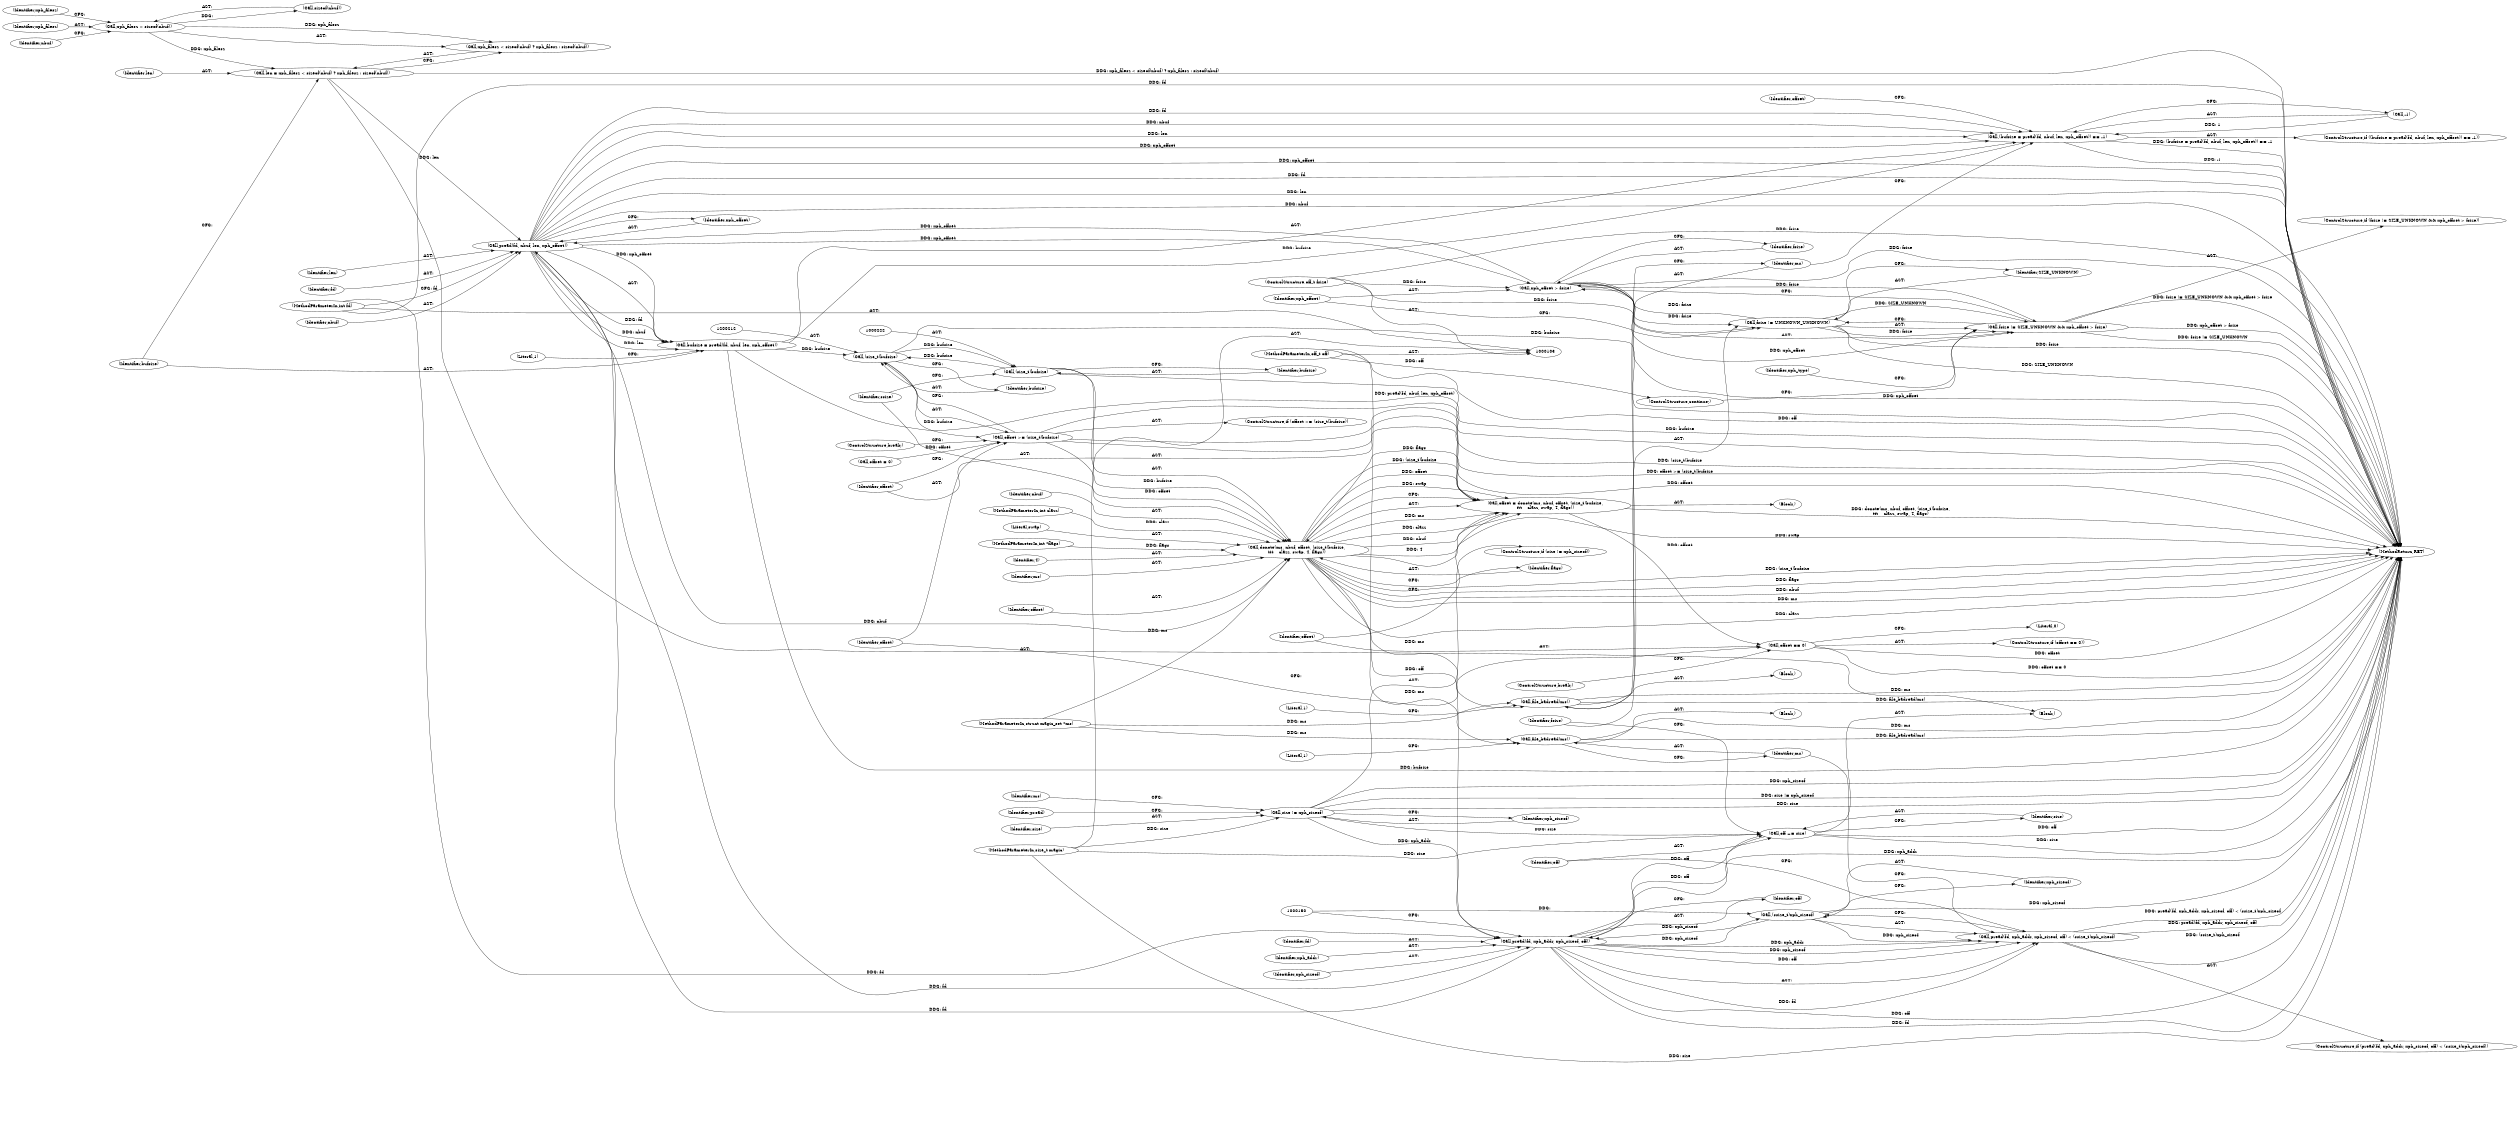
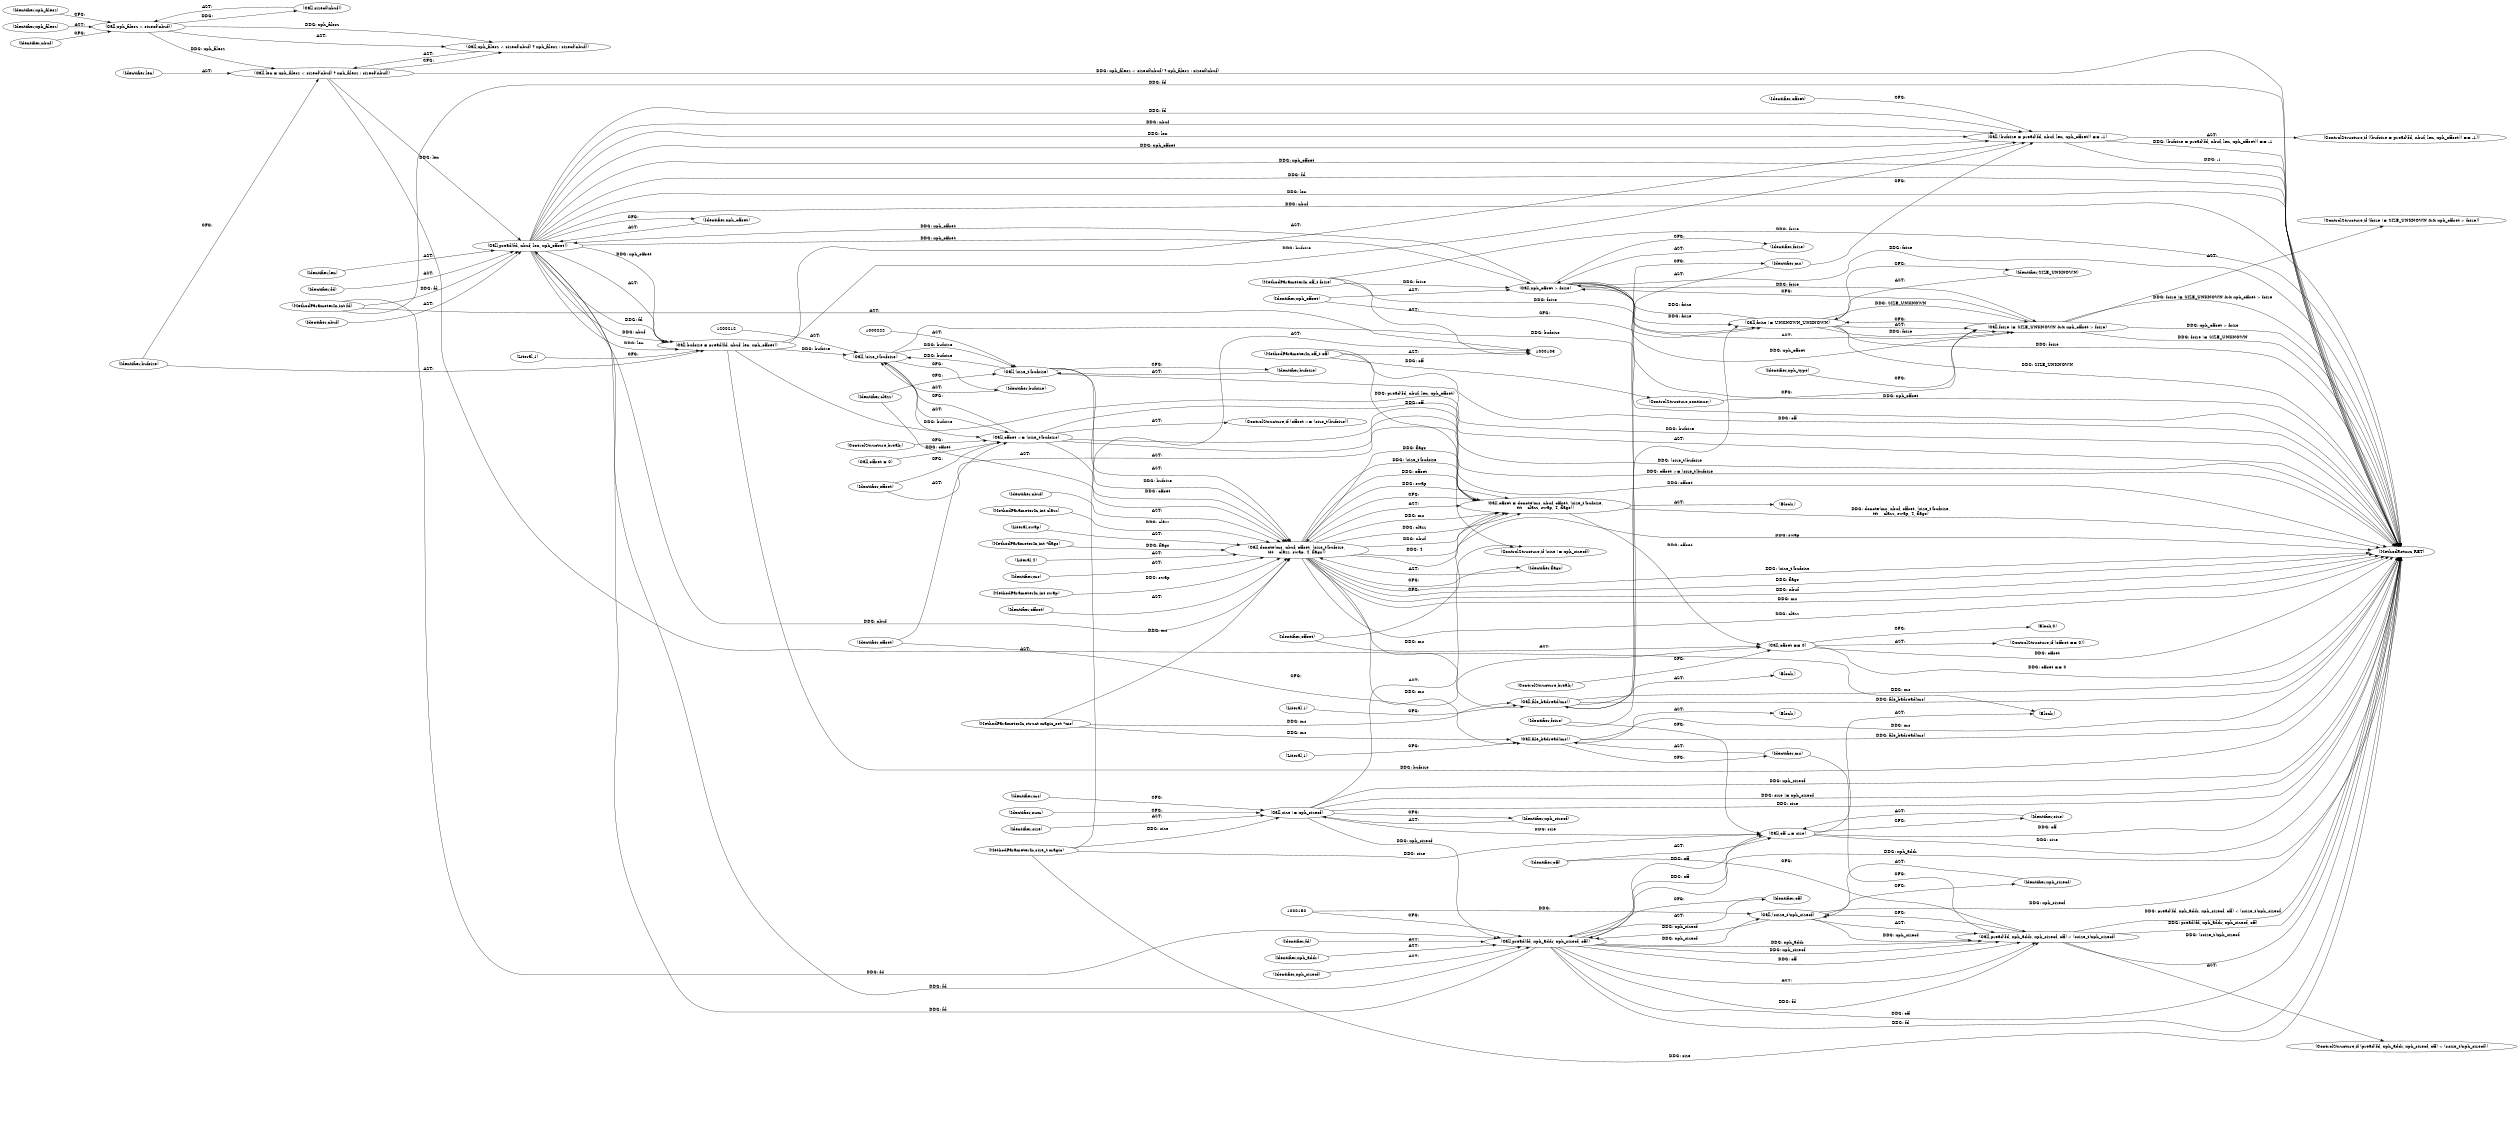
node "(Call,-1)": removed
node "(ControlStructure,off_t fsize)": label "(ControlStructure,off_t fsize)" -> "(MethodParameterIn,off_t fsize)"
edge "(MethodParameterIn,int fd)" -> "(Call,pread(fd, nbuf, len, xph_offset))": label "CFG: fd" -> "DDG: fd"
node "(Identifier,ssize)": label "(Identifier,ssize)" -> "(Identifier,clazz)"
node "(Identifier,4)": label "(Identifier,4)" -> "(Literal,4)"
node "(MethodParameterIn,int swap)": added
node "(Literal,0)": label "(Literal,0)" -> "(Block,0)"
edge "(MethodParameterIn,off_t off)" -> "(Call,pread(fd, xph_addr, xph_sizeof, off))": now "(MethodParameterIn,off_t off)" -> "(ControlStructure,if (size != xph_sizeof))"
node "(Identifier,pread)": label "(Identifier,pread)" -> "(Identifier,num)"
edge "(Call,size != xph_sizeof)" -> "(Call,pread(fd, xph_addr, xph_sizeof, off))": label "DDG: xph_addr" -> "DDG: xph_sizeof"
